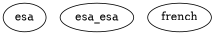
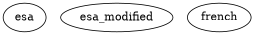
node "esa_esa": label "esa_esa" -> "esa_modified"
